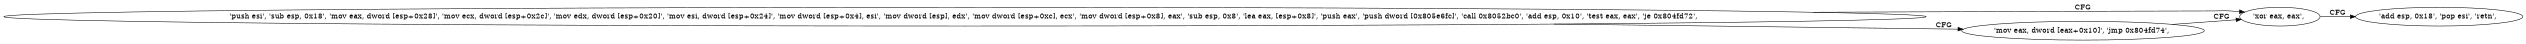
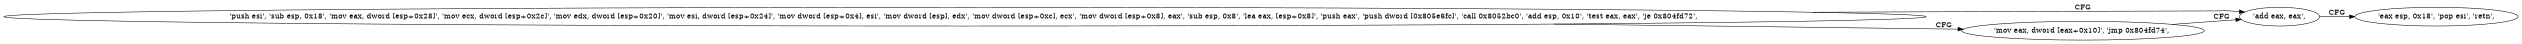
node "'xor eax, eax',": label "'xor eax, eax'," -> "'add eax, eax',"
node "'add esp, 0x18', 'pop esi', 'retn',": label "'add esp, 0x18', 'pop esi', 'retn'," -> "'eax esp, 0x18', 'pop esi', 'retn',"
